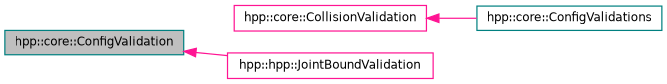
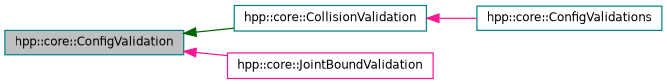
node "hpp::core::CollisionValidation": color deeppink -> teal
edge "hpp::core::CollisionValidation" -> "hpp::core::ConfigValidation": added
node "hpp::hpp::JointBoundValidation": label "hpp::hpp::JointBoundValidation" -> "hpp::core::JointBoundValidation"
